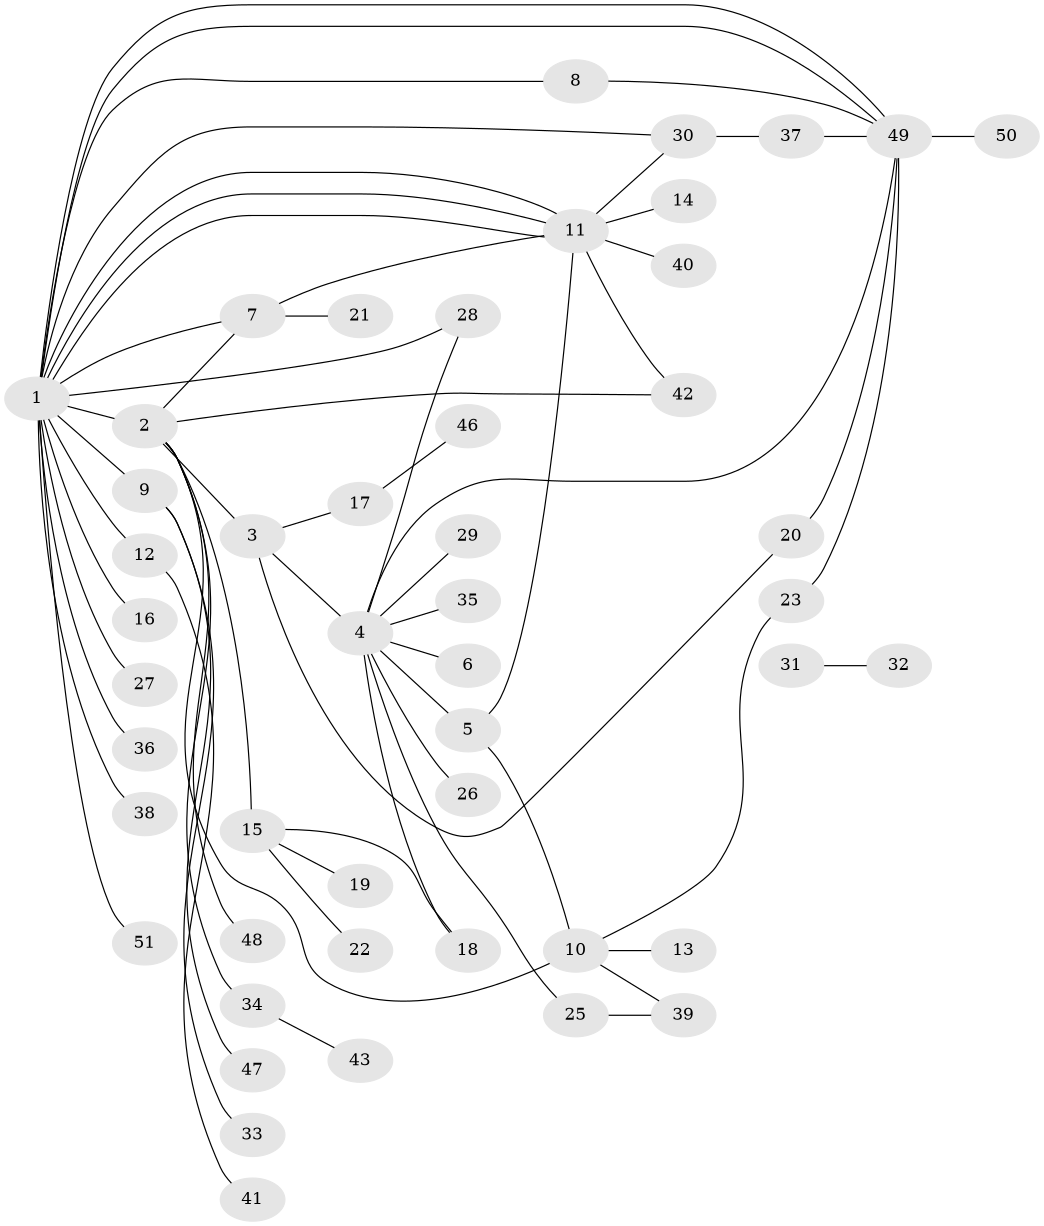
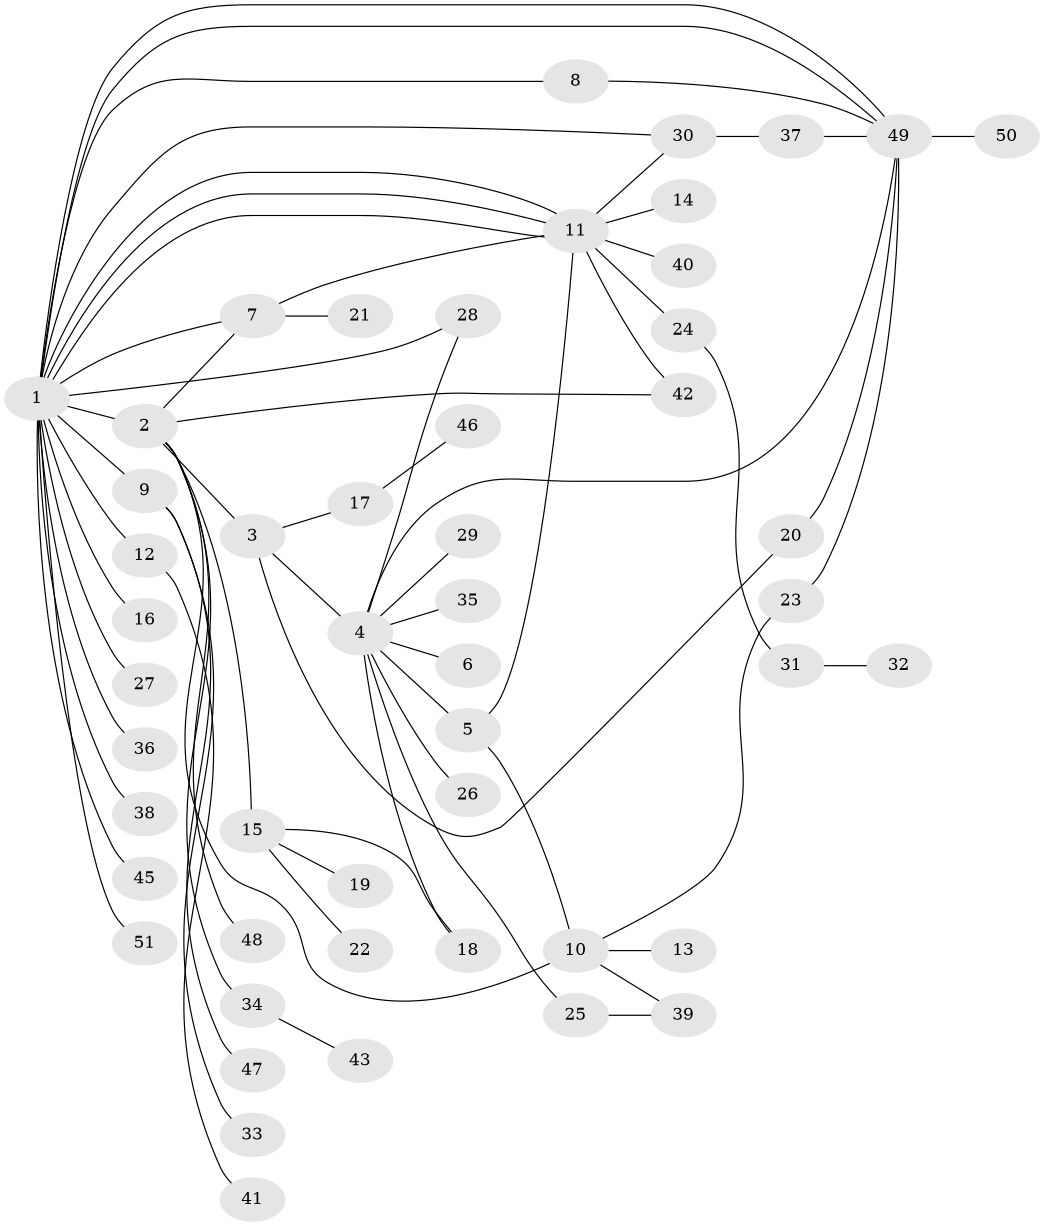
node "24": added
node "45": added
